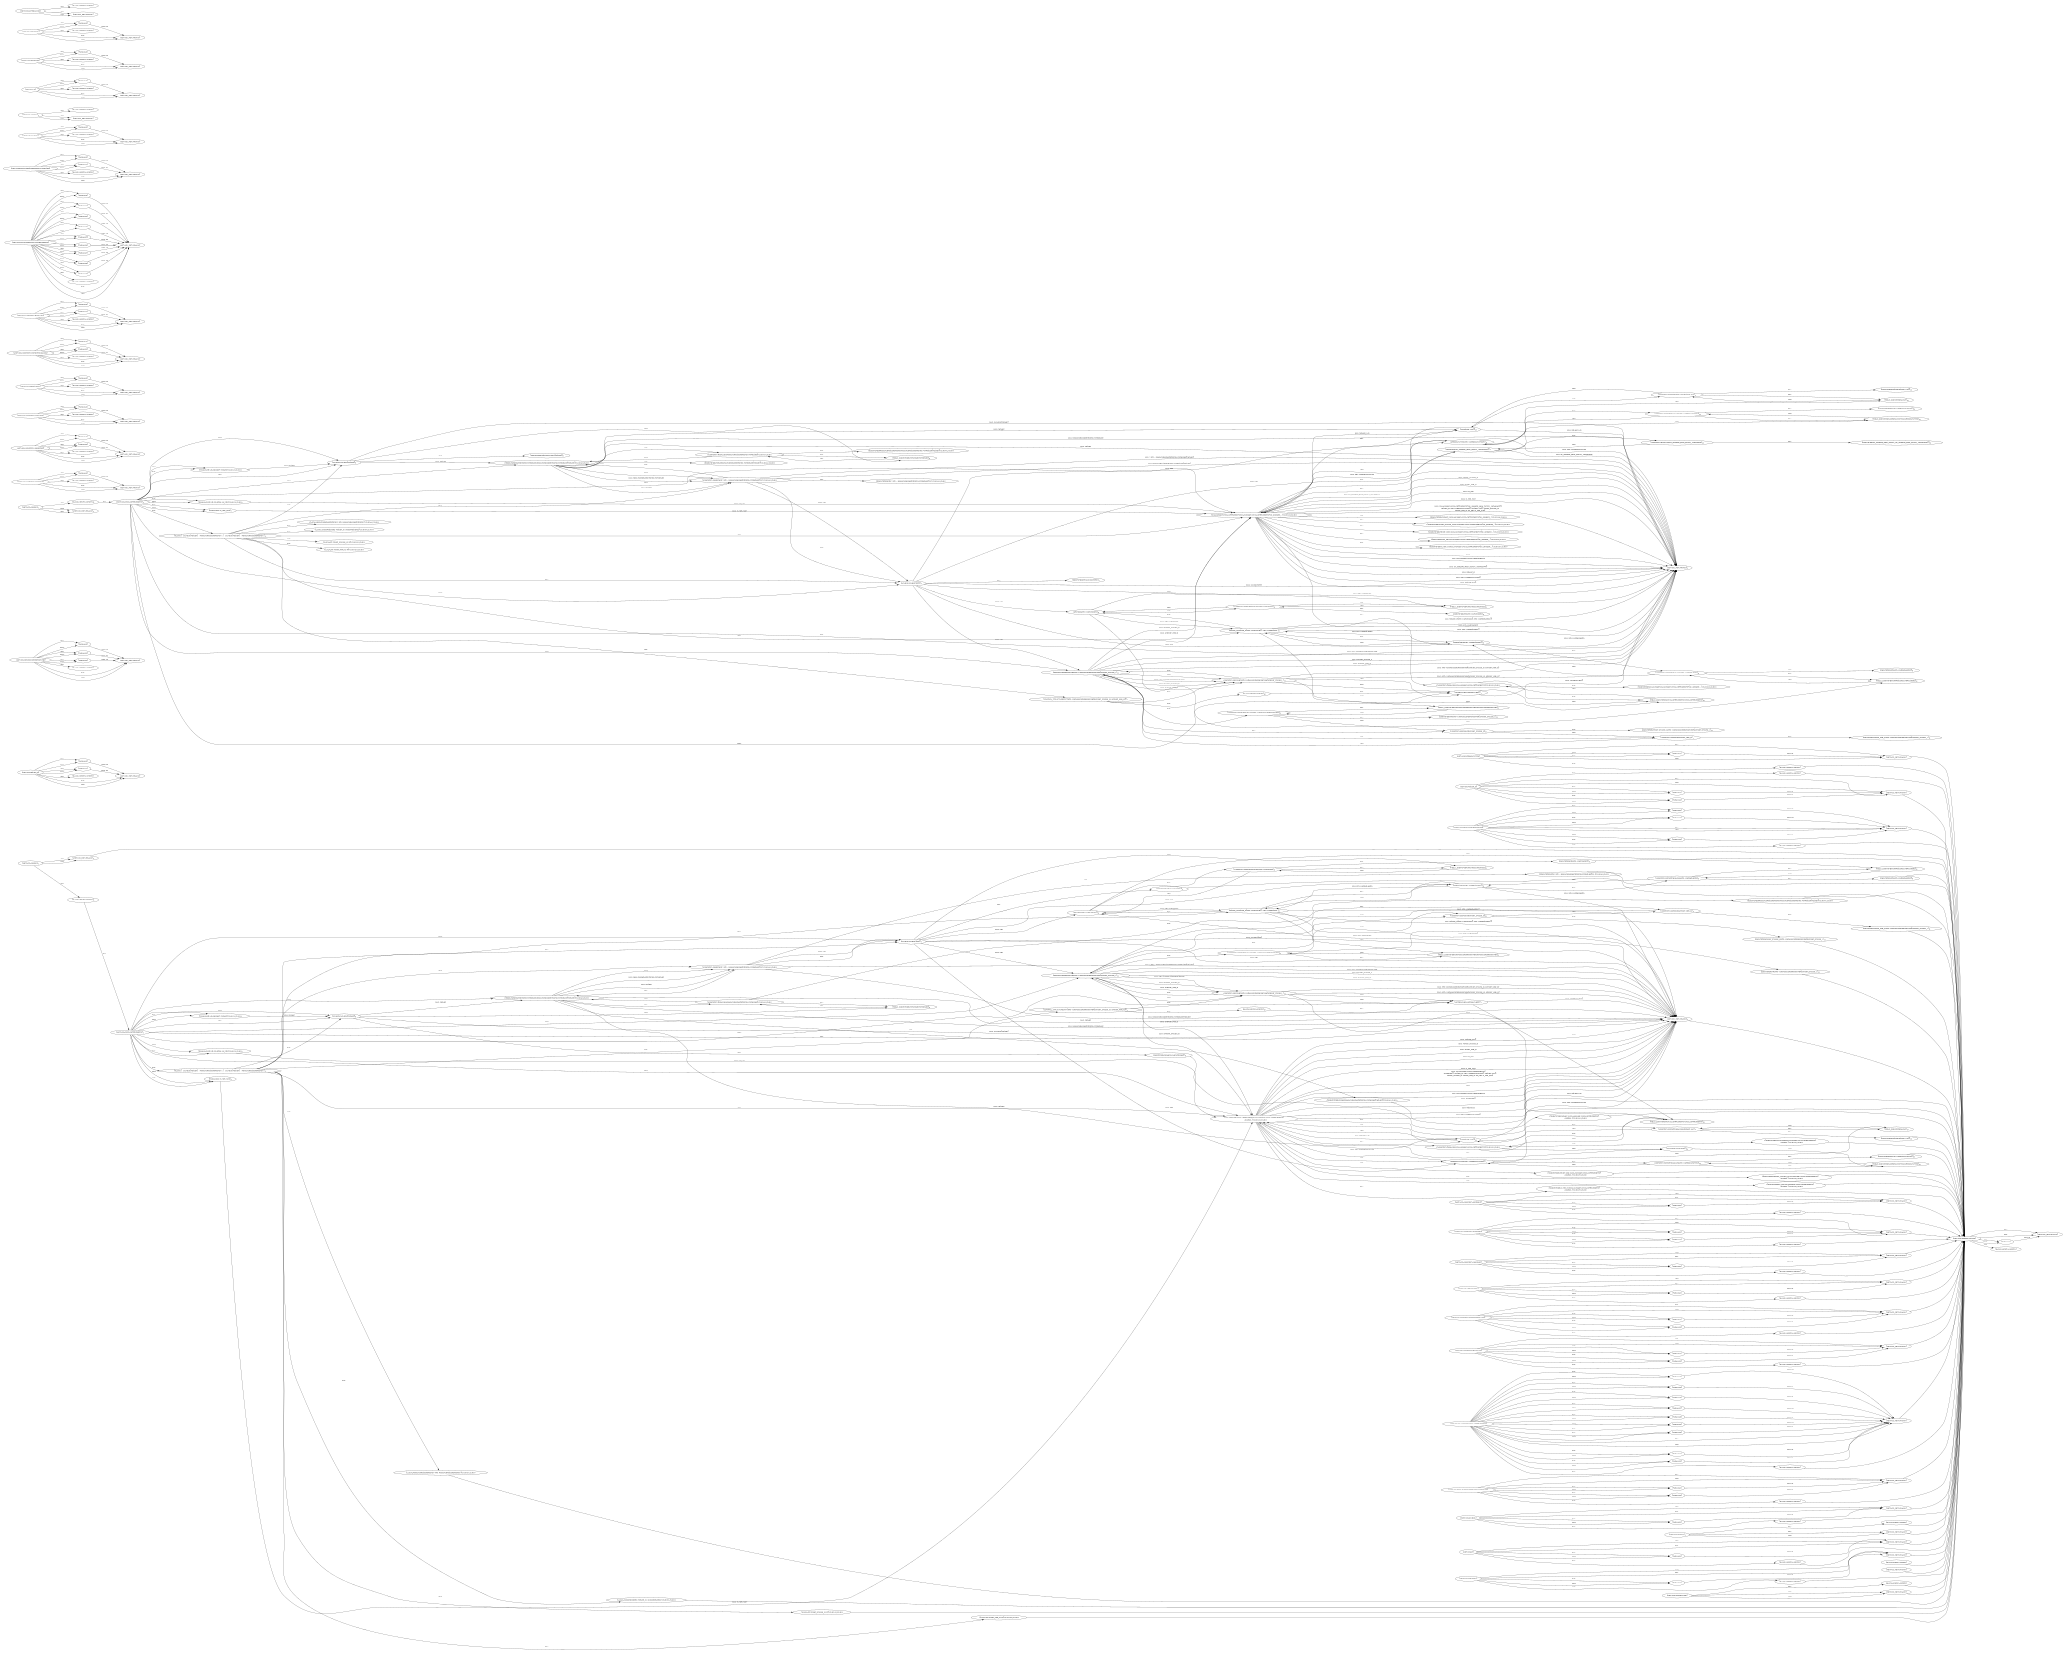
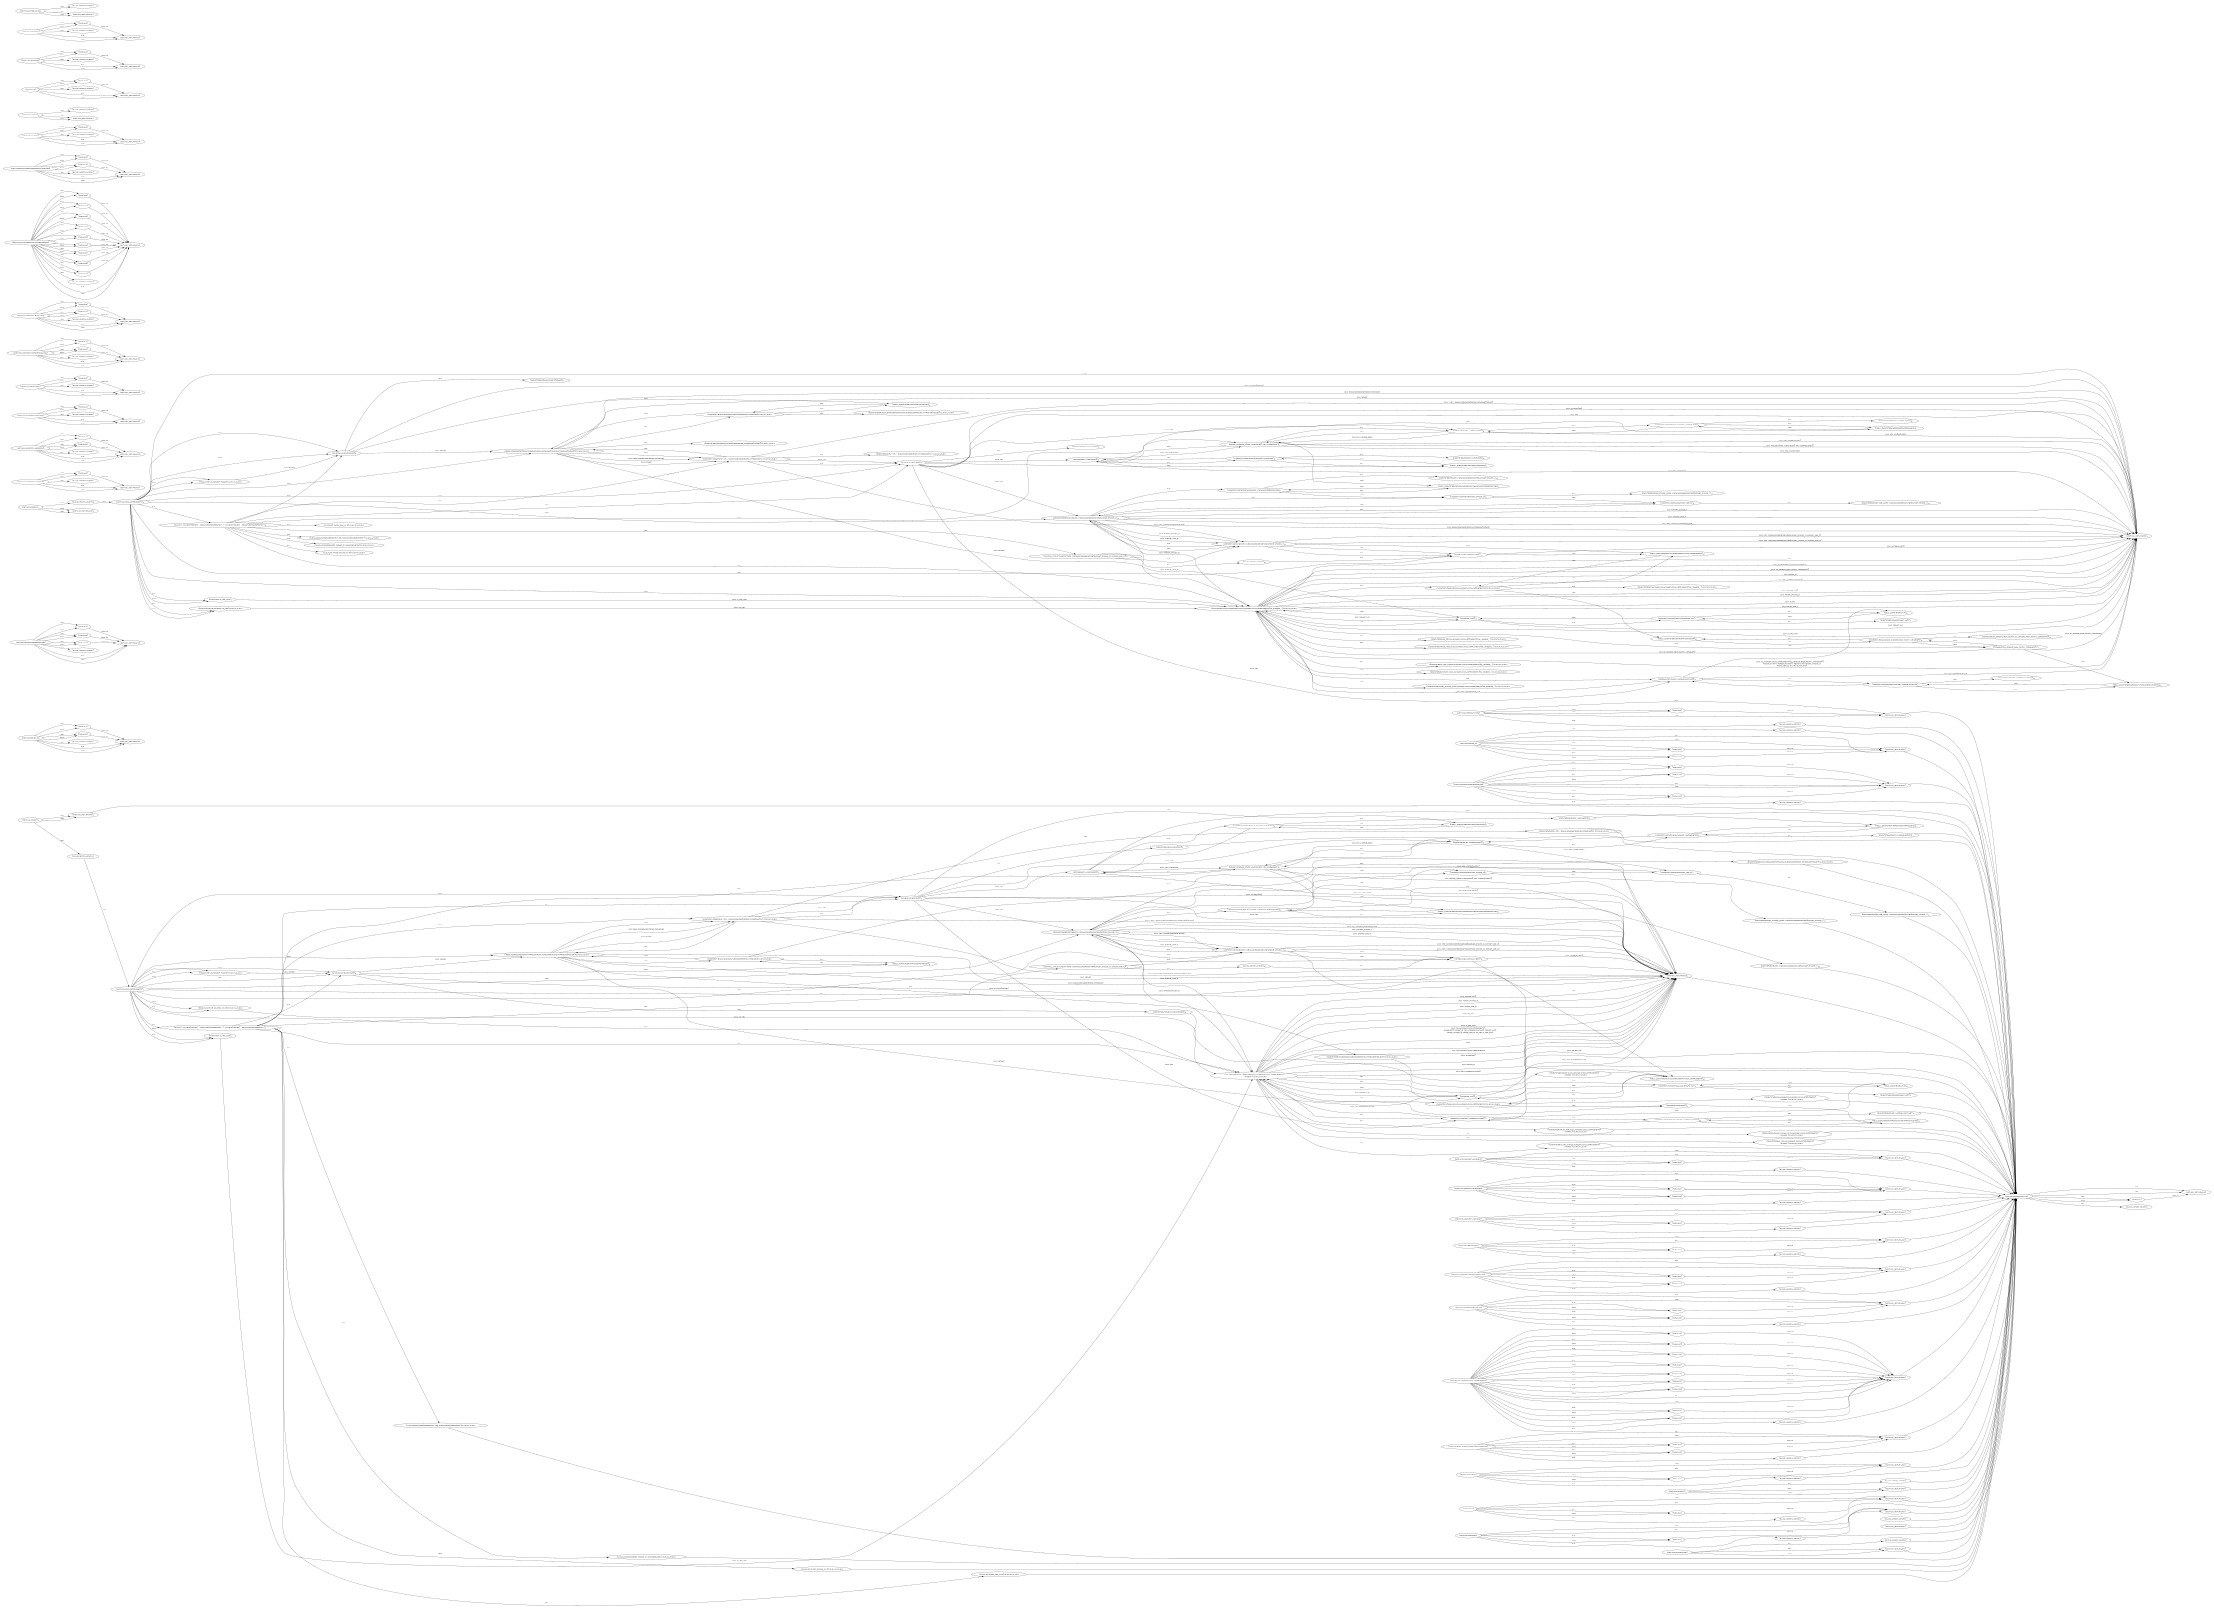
node "(FIELD_IDENTIFIER,GetWeakPtr,GetWeakPtr)": added
